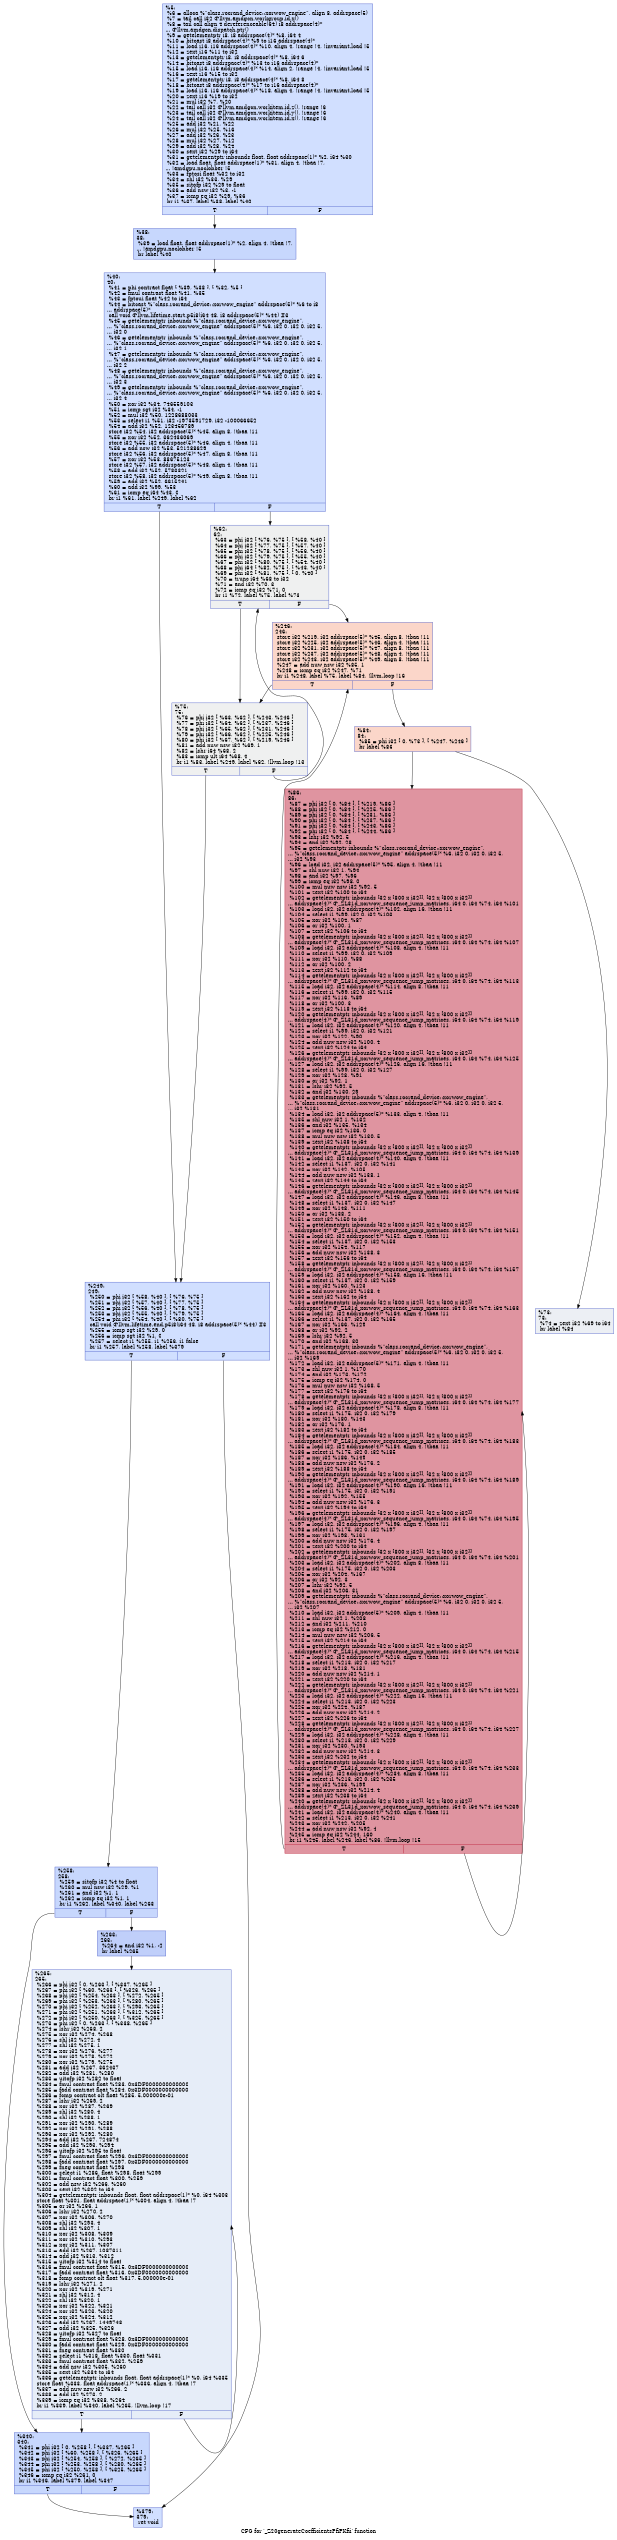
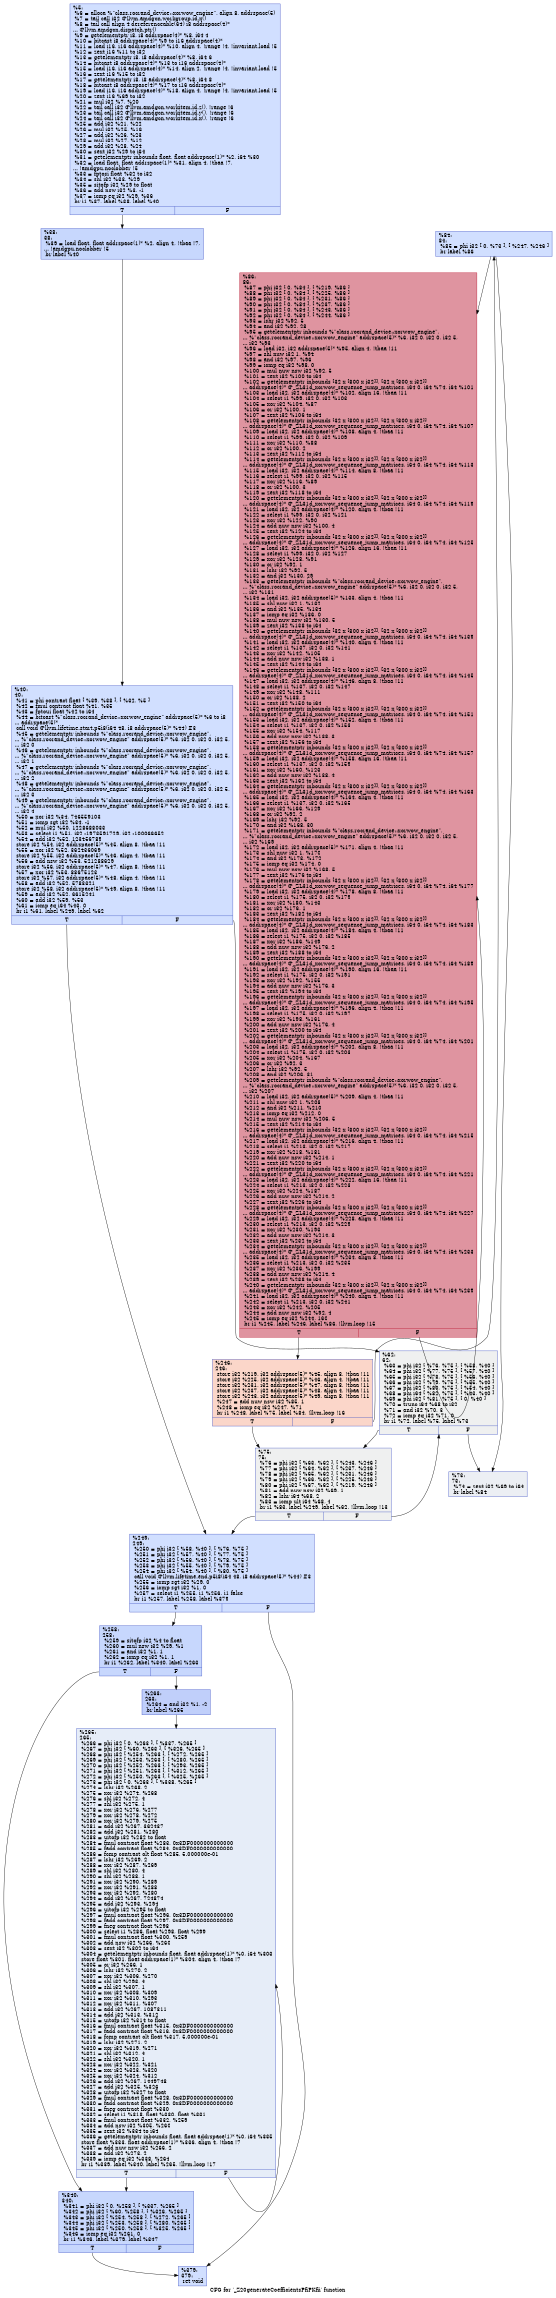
node "%5:": text "%20 = zext i16 %19 to i32" -> "%20 = zext i16 %69 to i32"
node "%40:": text "%60 = add i32 %99, %53" -> "%60 = add i32 %59, %53"
edge "%62:" -> "%246:": now "%62:" -> "%73:"
node "%84:": fillcolor #f6a38570 -> #96b7ff70
